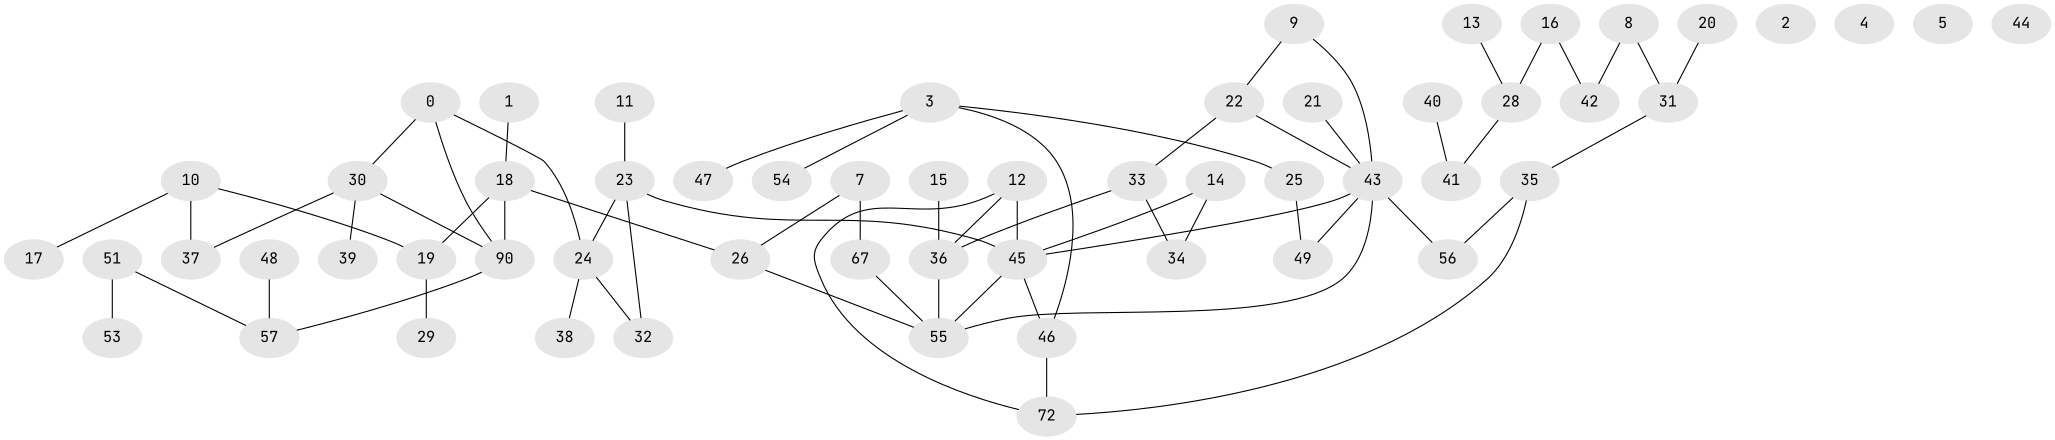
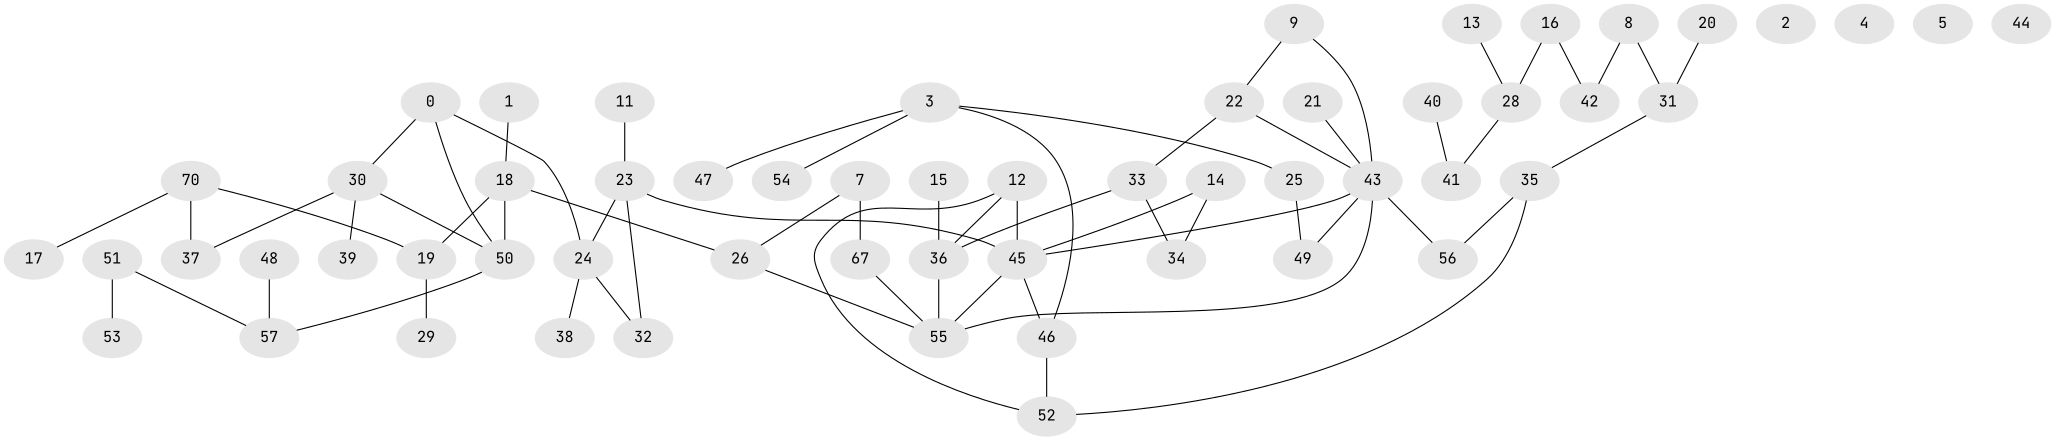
node "10": label "10" -> "70"
node "90": label "90" -> "50"
node "72": label "72" -> "52"
